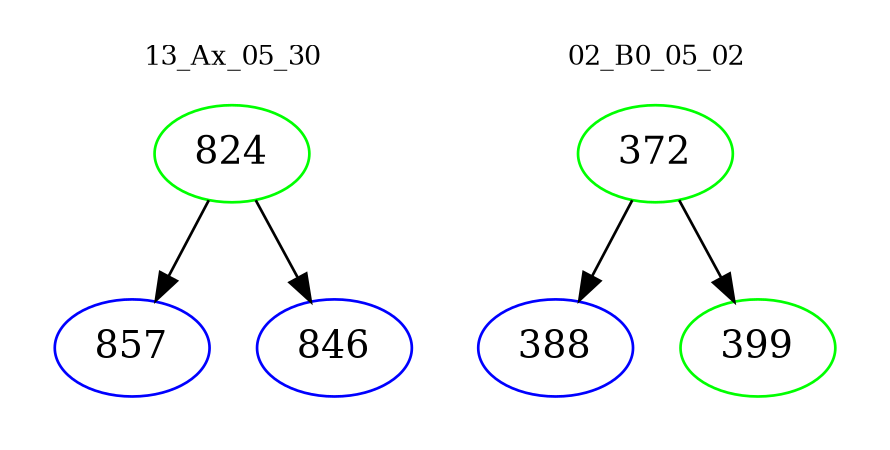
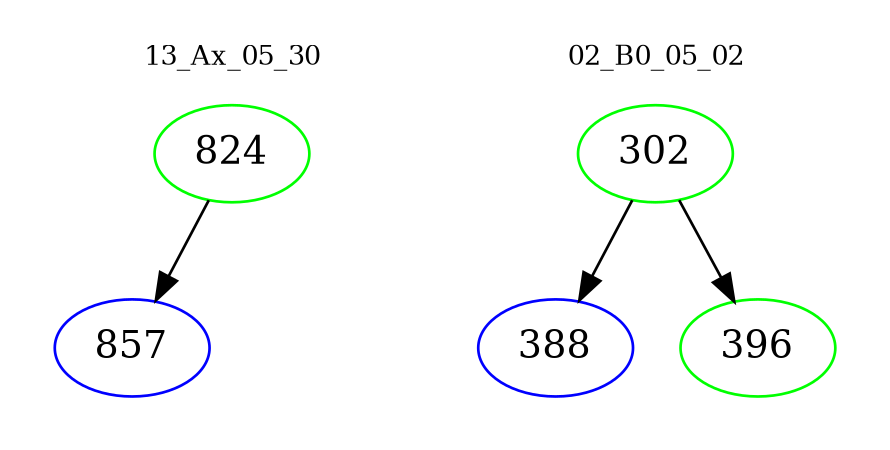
node "372": label "372" -> "302"
node "846": removed
node "399": label "399" -> "396"
